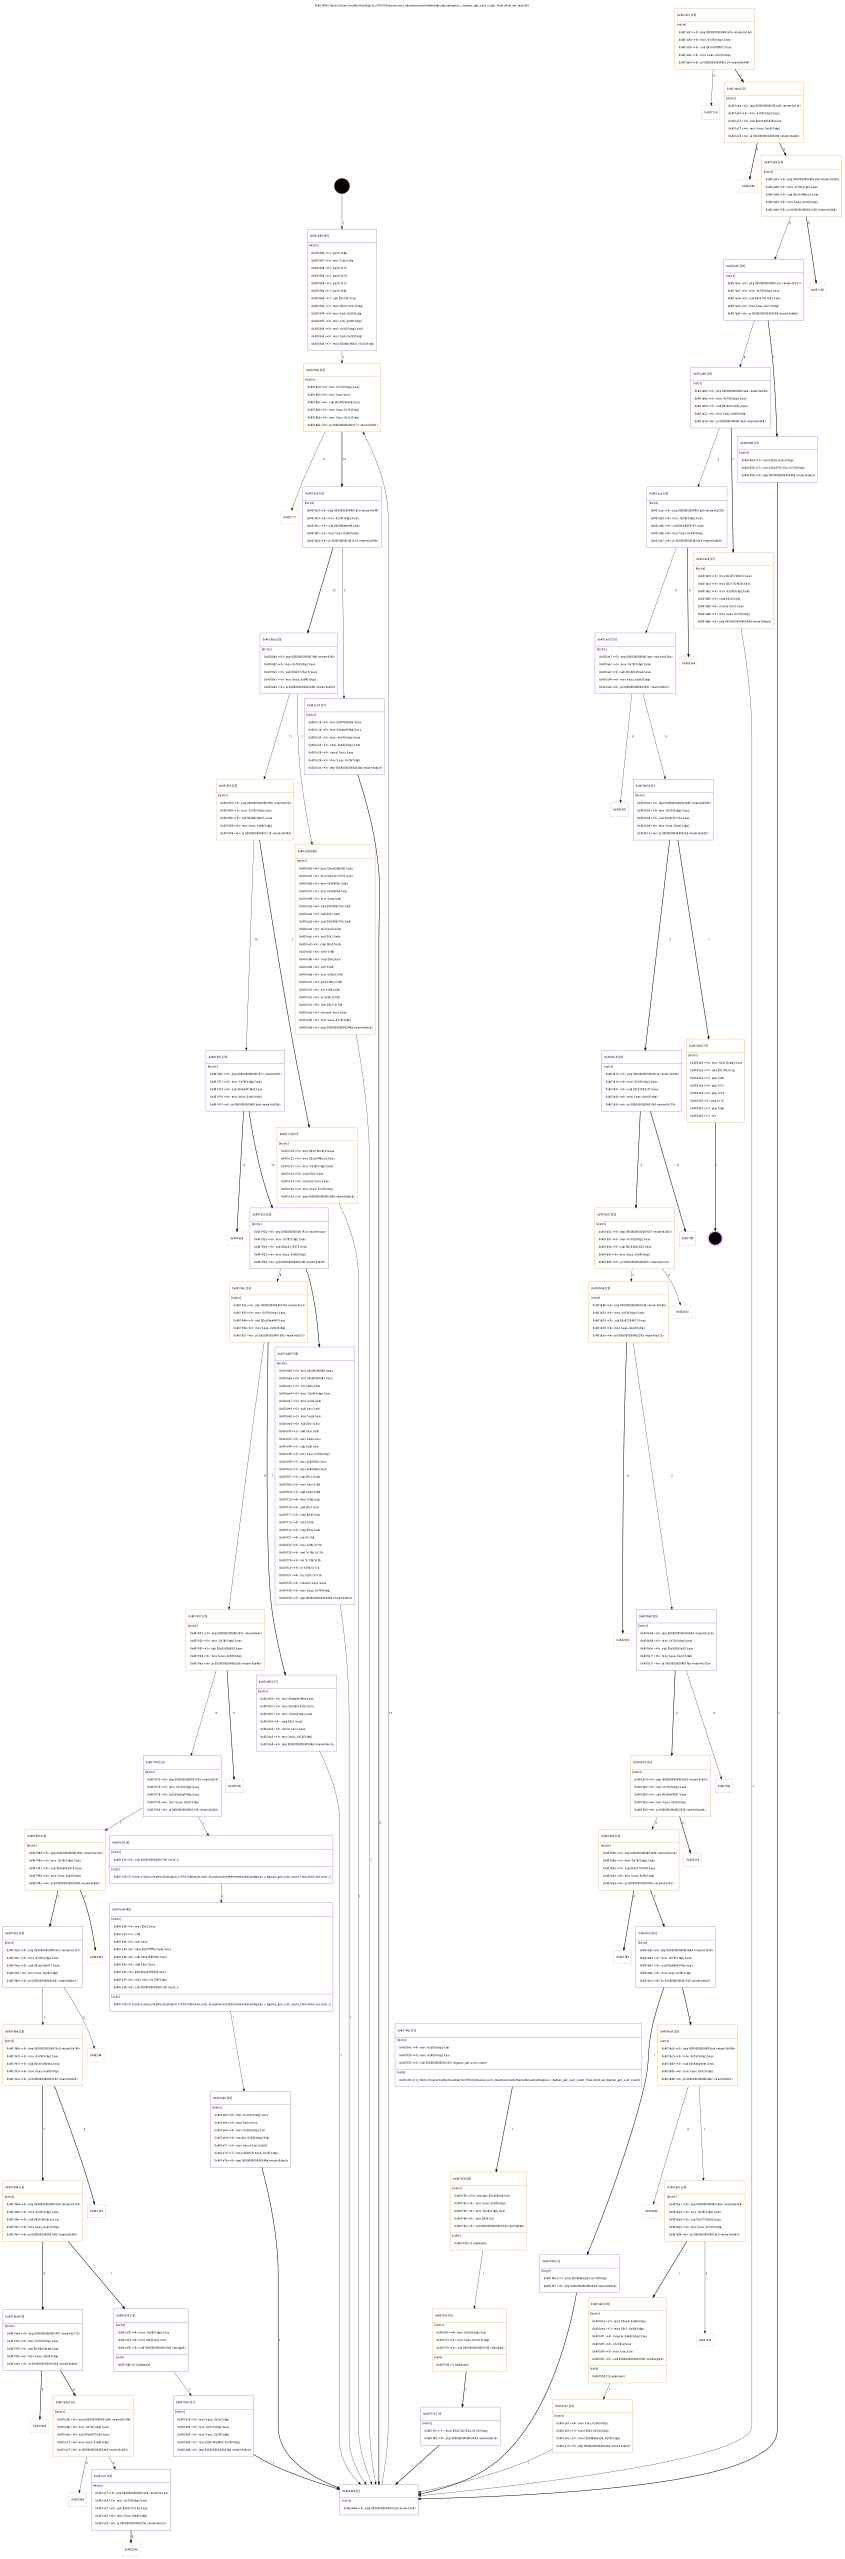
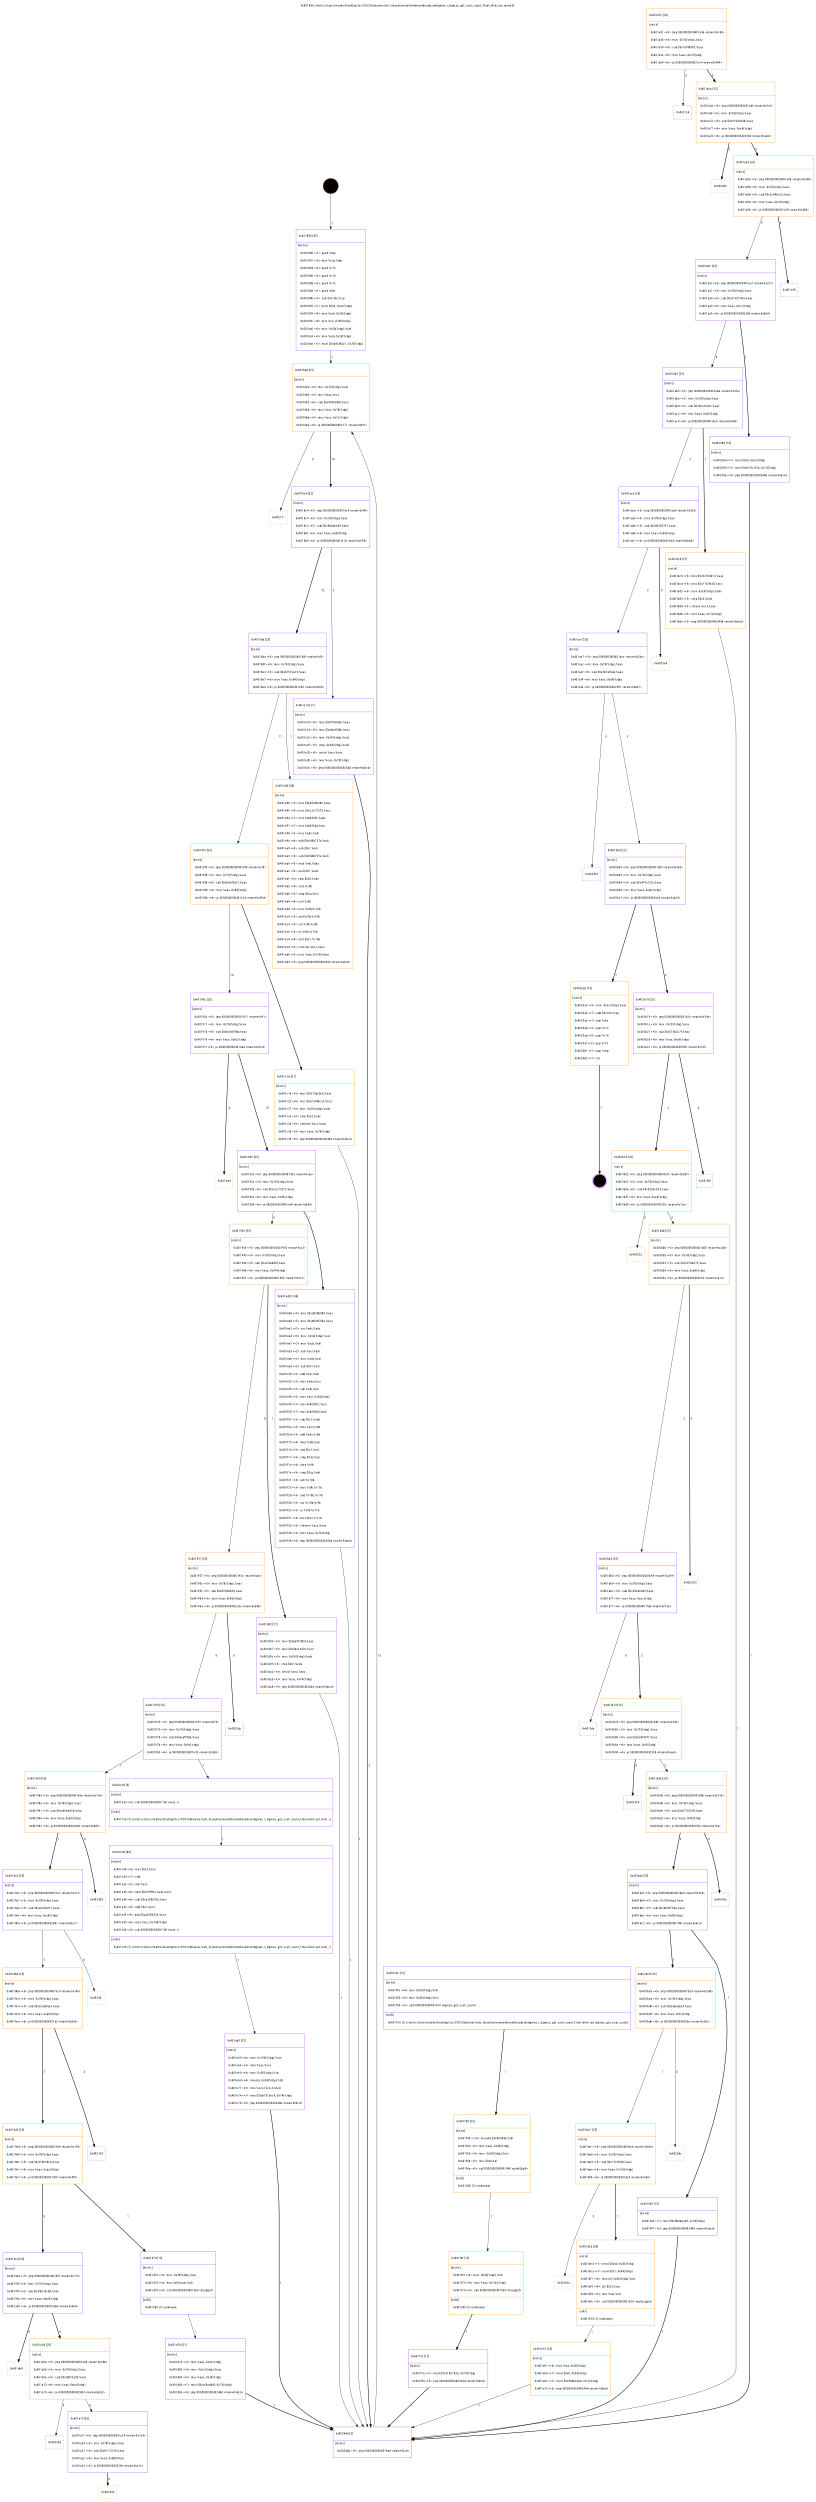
node "0x401c38": color darkorange -> purple
edge "0x401e80 [88]" -> "0x40244d [5]": removed, label "1"
